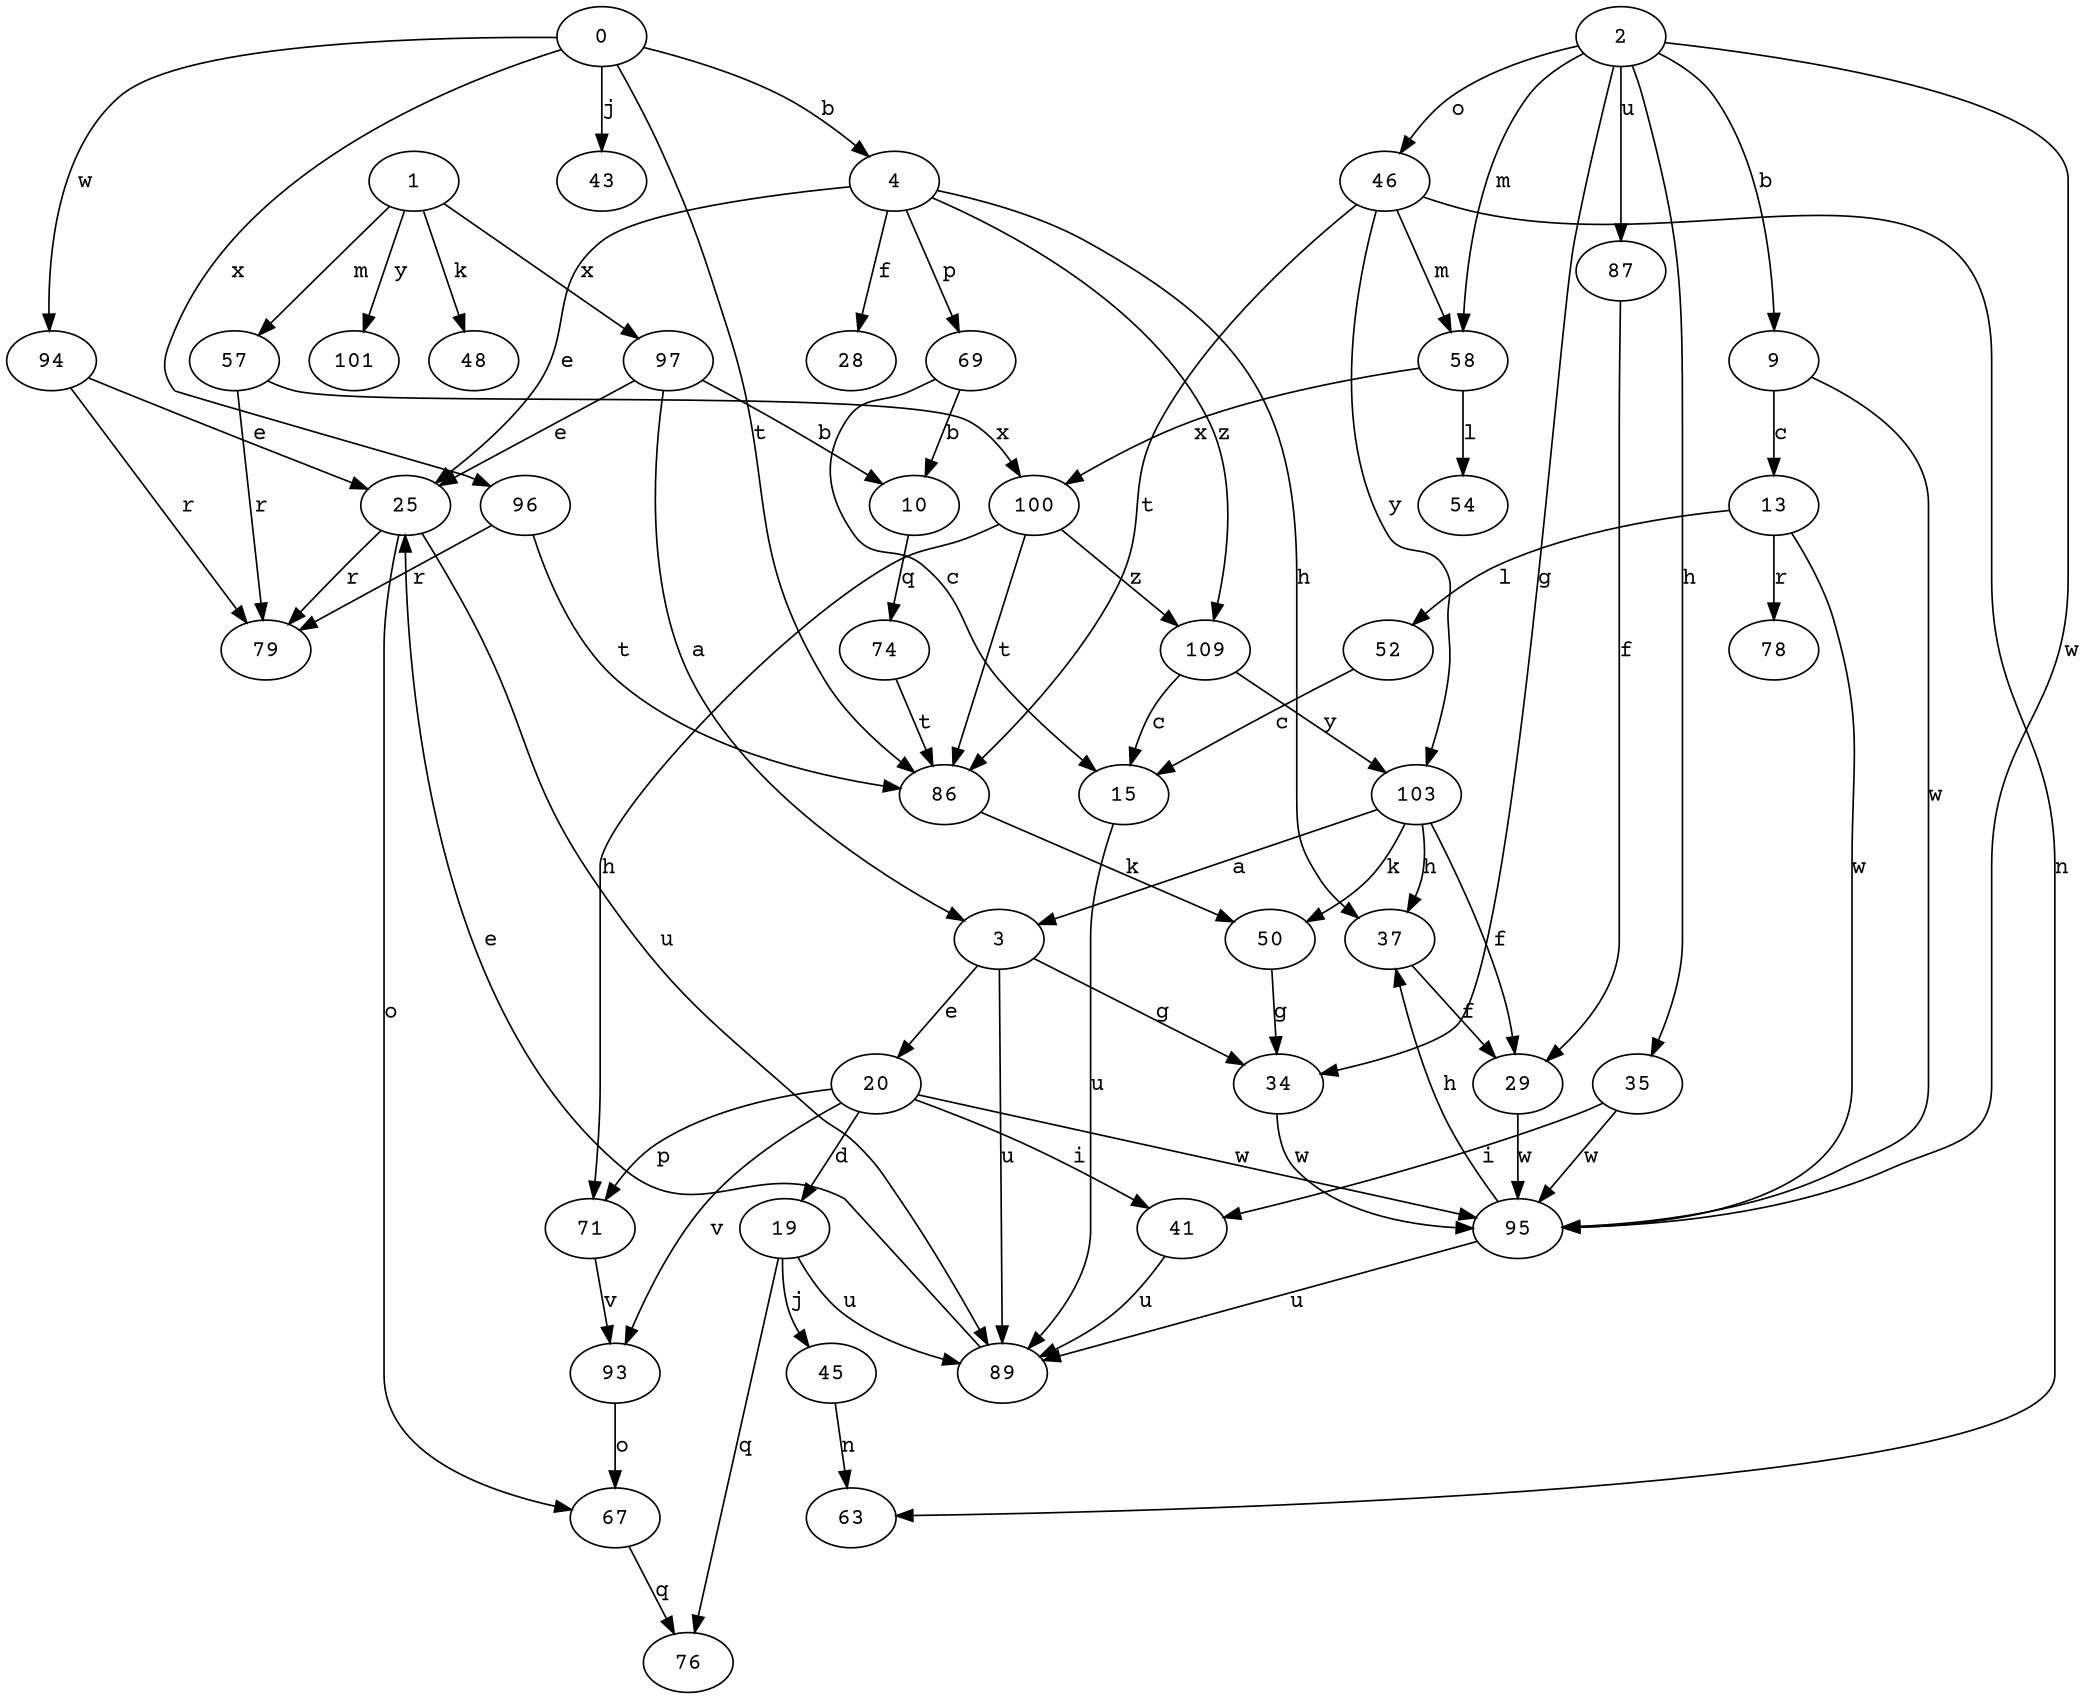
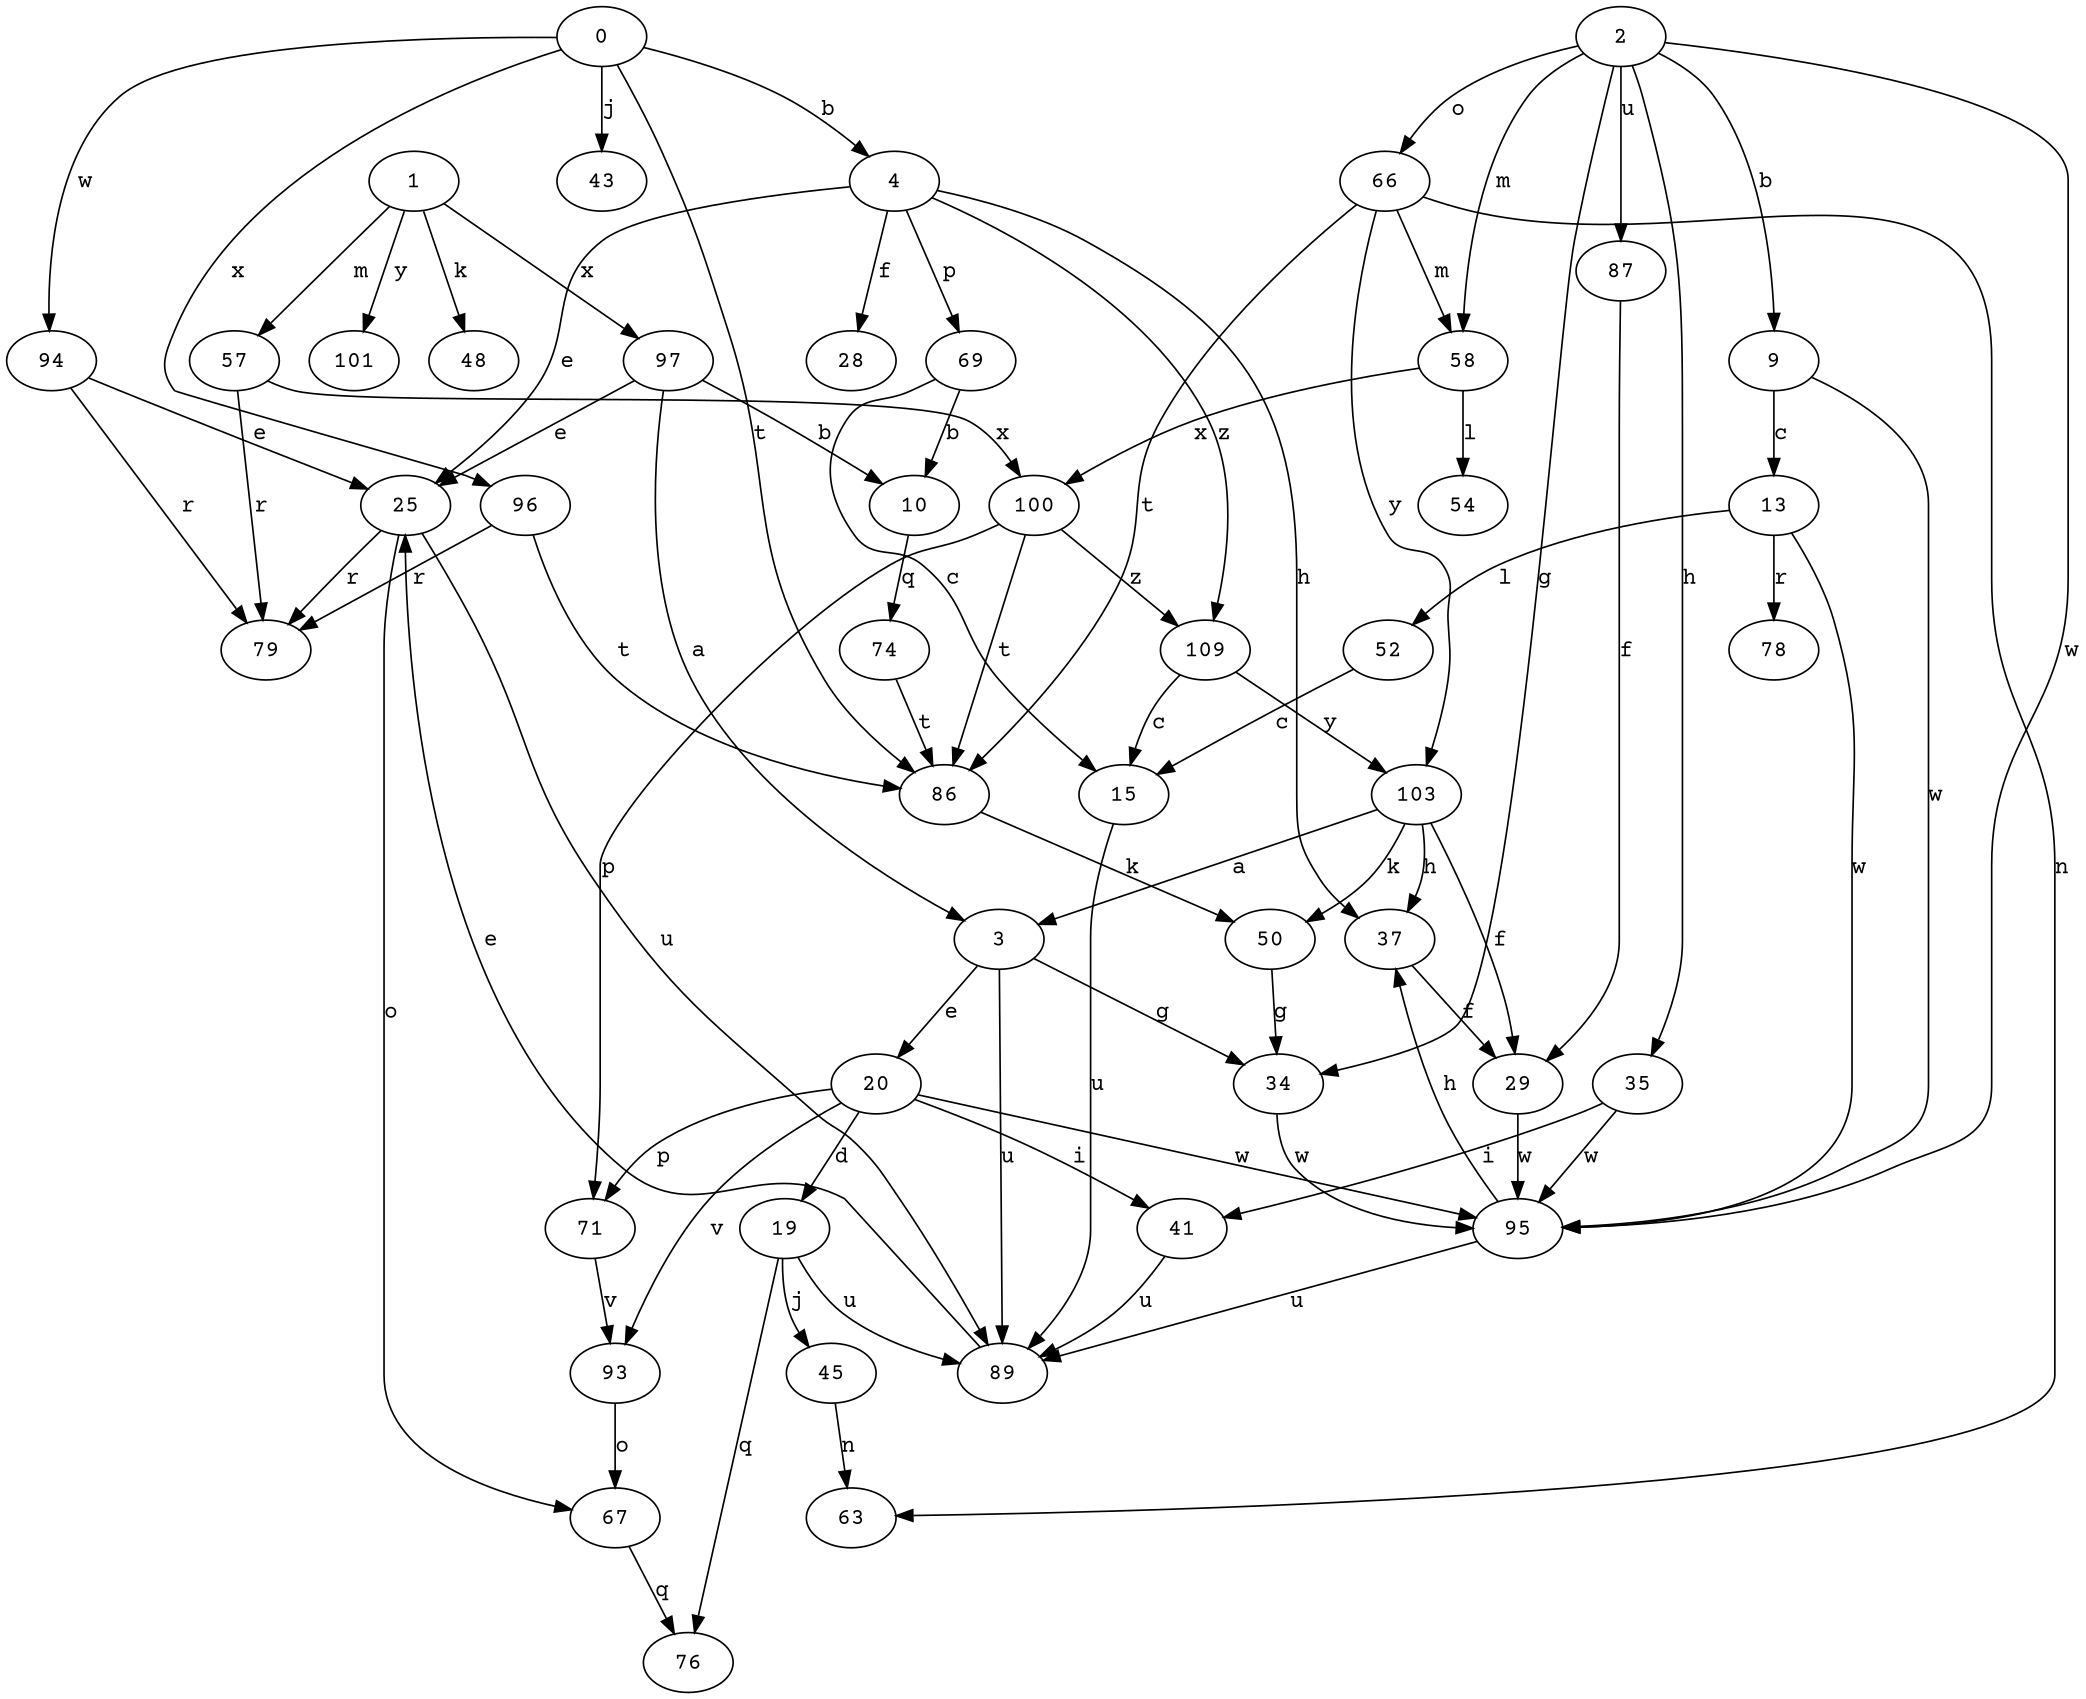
node "46": label "46" -> "66"
edge "100" -> "71": label "h" -> "p"
